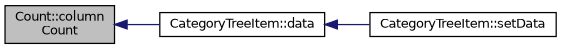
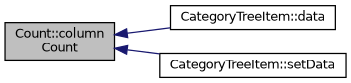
edge "CategoryTreeItem::setData" -> "CategoryTreeItem::data": now "CategoryTreeItem::setData" -> "Count::column Count"
